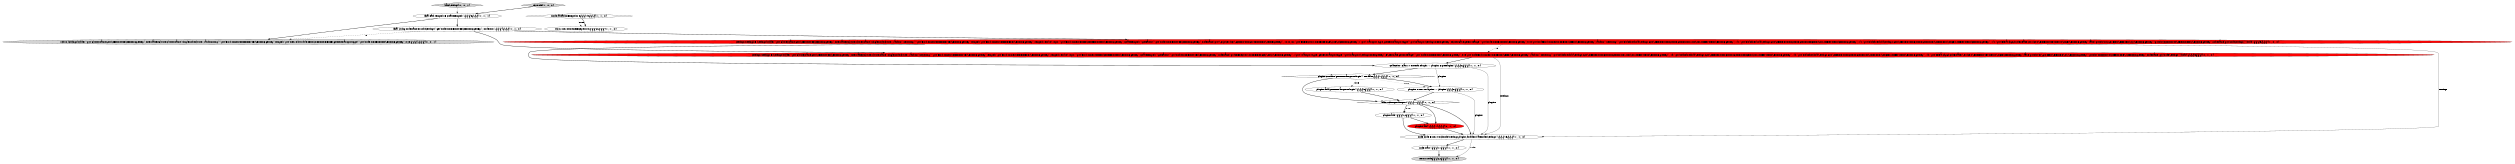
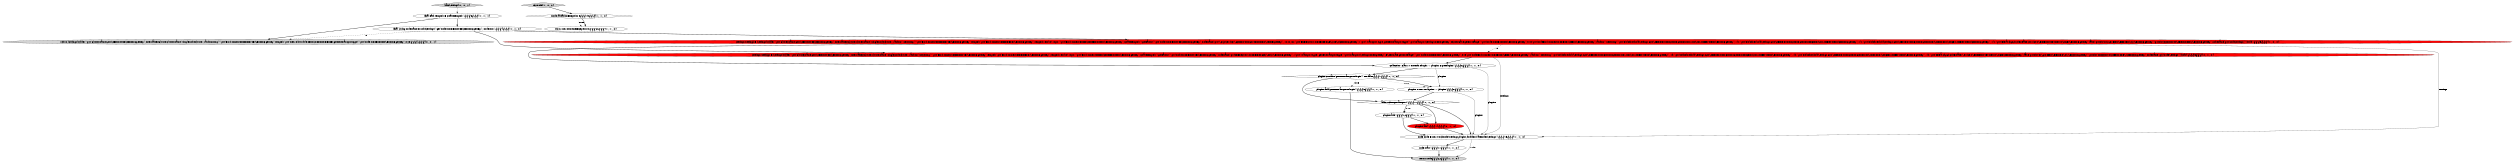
edge "newNode['1', '0', '0']" -> "final Path tempDir = createTempDir()@@@3@@@['1', '1', '1']": now "newNode['1', '0', '0']" -> "NodeValidationException e@@@19@@@['1', '1', '0']"
edge "plugins.add(getTestTransportPlugin())@@@9@@@['1', '1', '0']" -> "addMockHttpTransport()@@@11@@@['1', '1', '0']": now "plugins.add(getTestTransportPlugin())@@@9@@@['1', '1', '0']" -> "return node@@@22@@@['1', '1', '0']"
